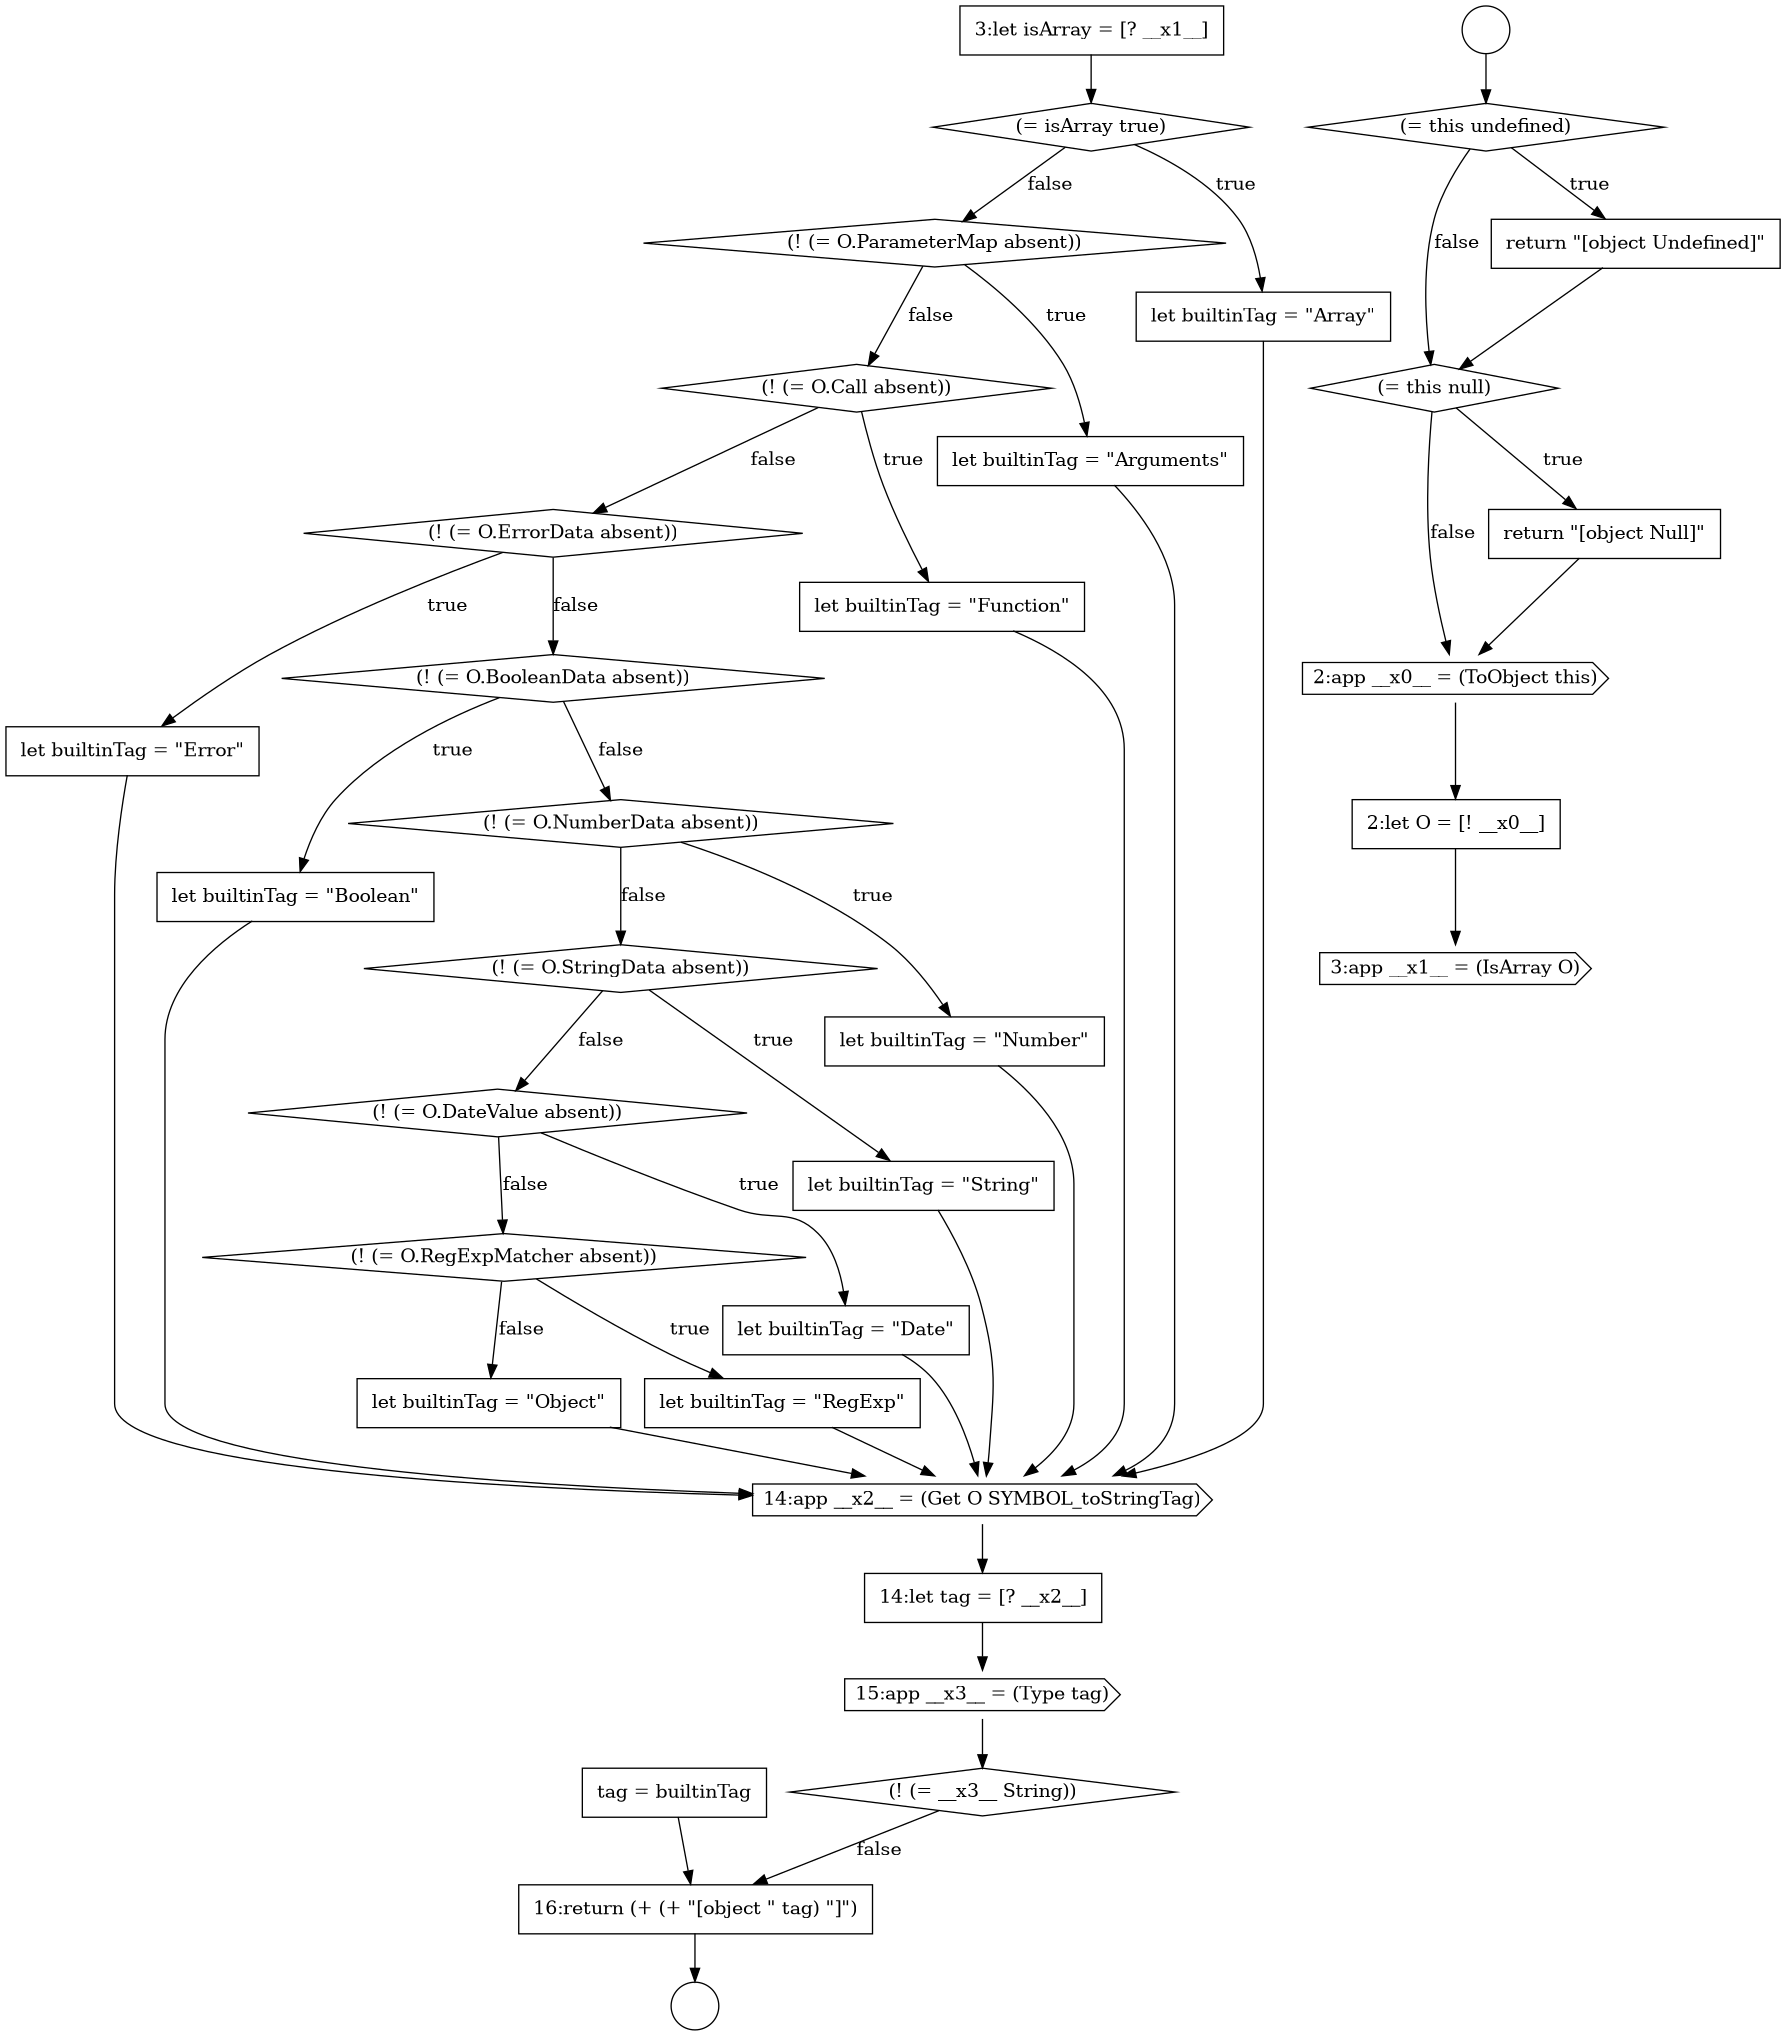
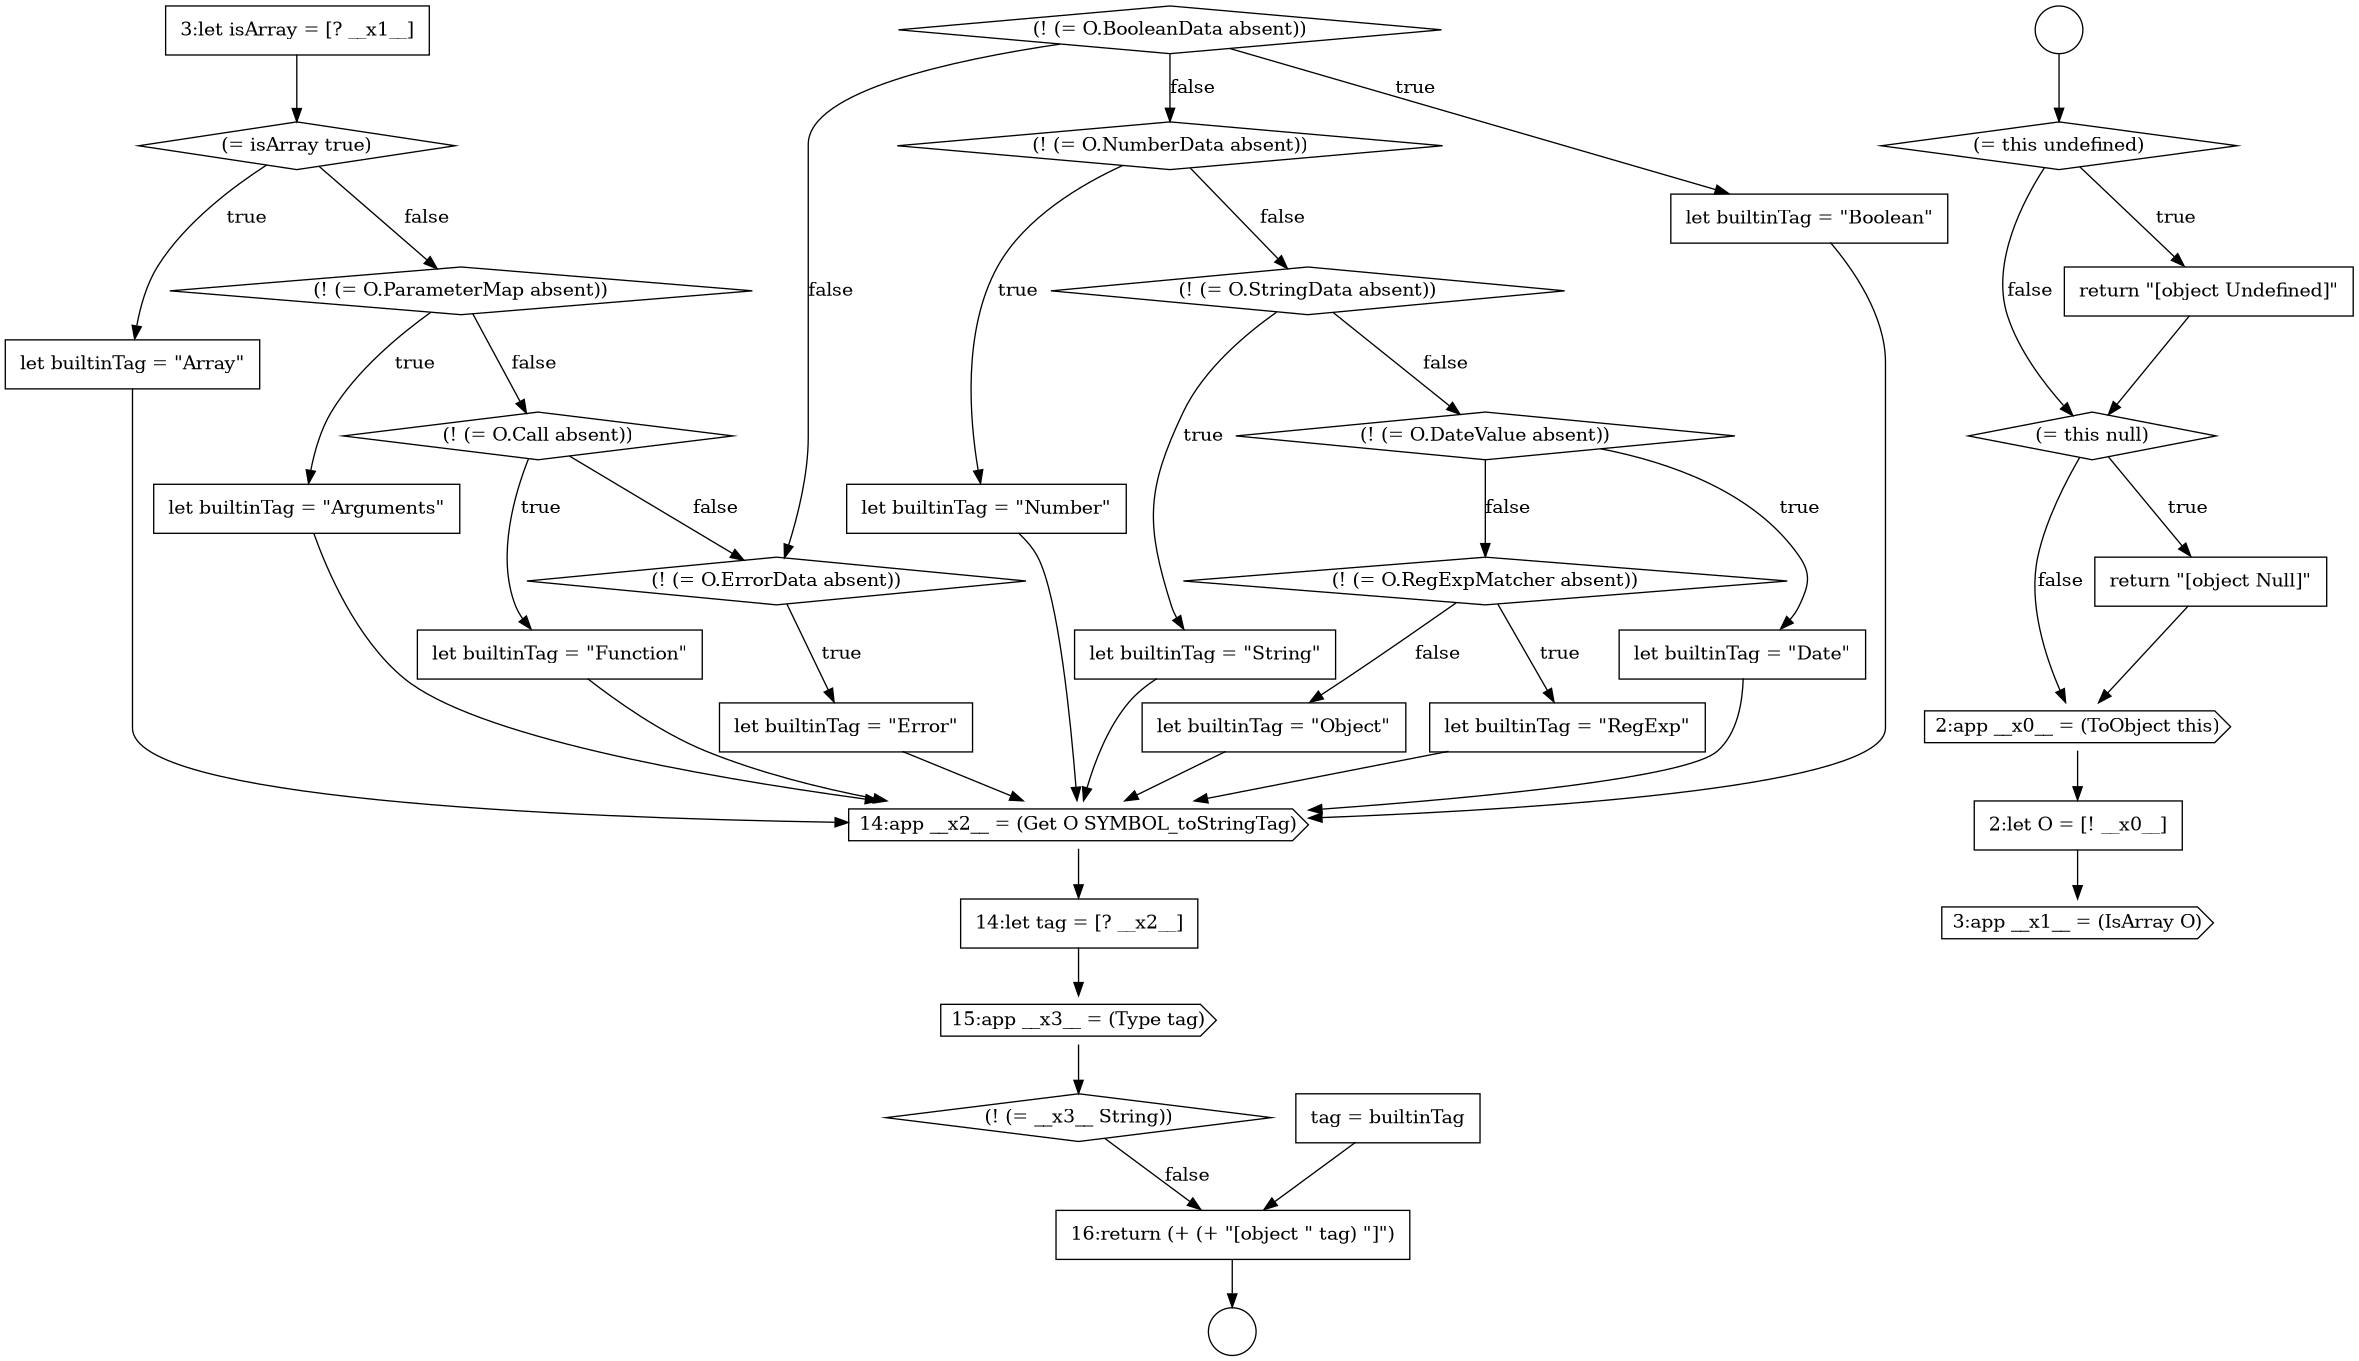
edge "(! (= O.ErrorData absent))" -> "(! (= O.BooleanData absent))": reversed
